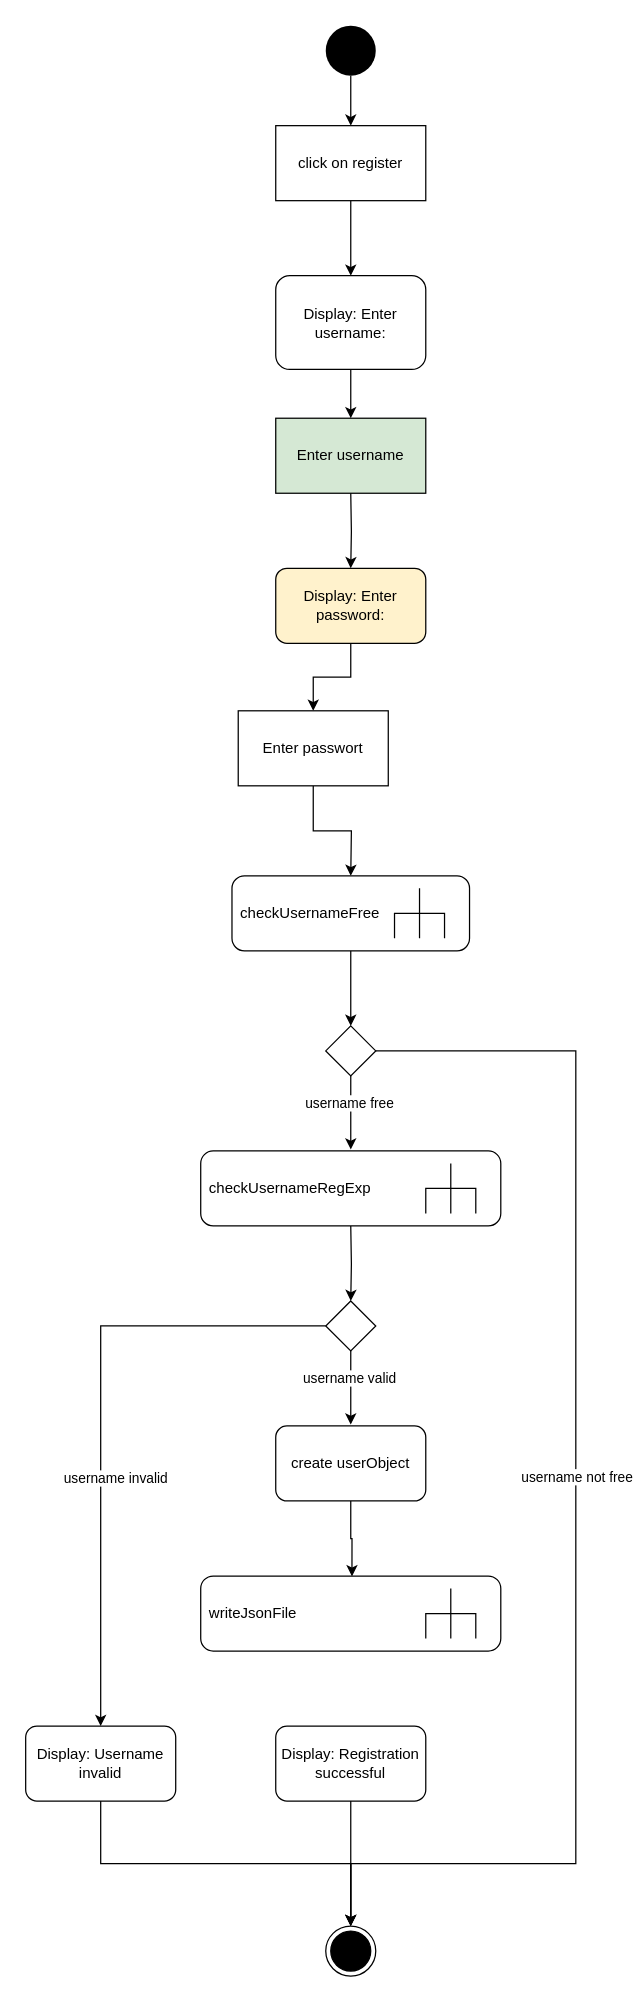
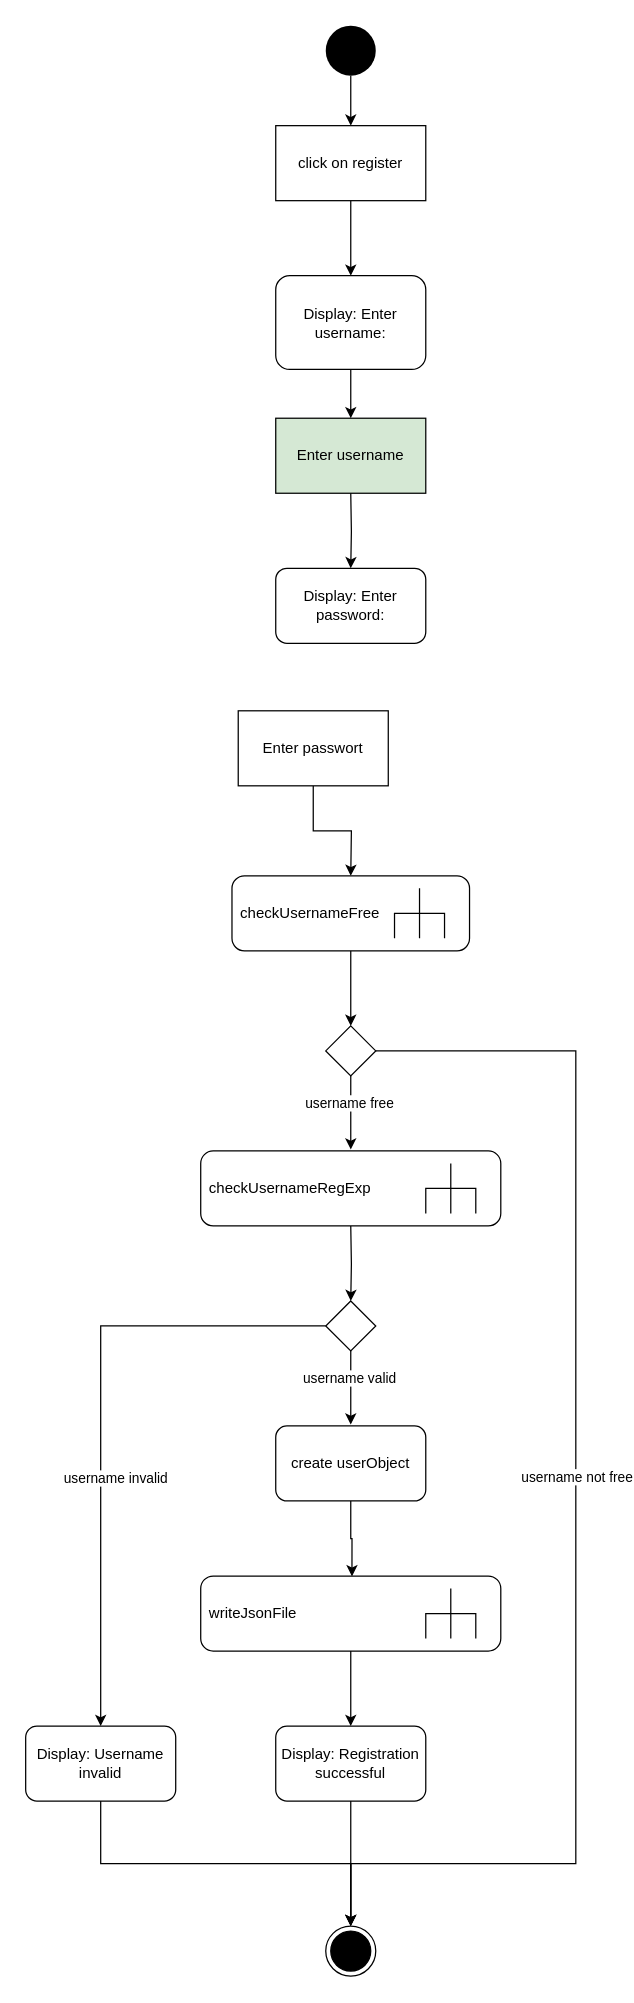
node "Display: Enter password:": fillcolor #fff2cc -> #ffffff
edge "Display: Enter password:" -> "Enter passwort": removed
edge "writeJsonFile" -> "Display: Registration successful": added
